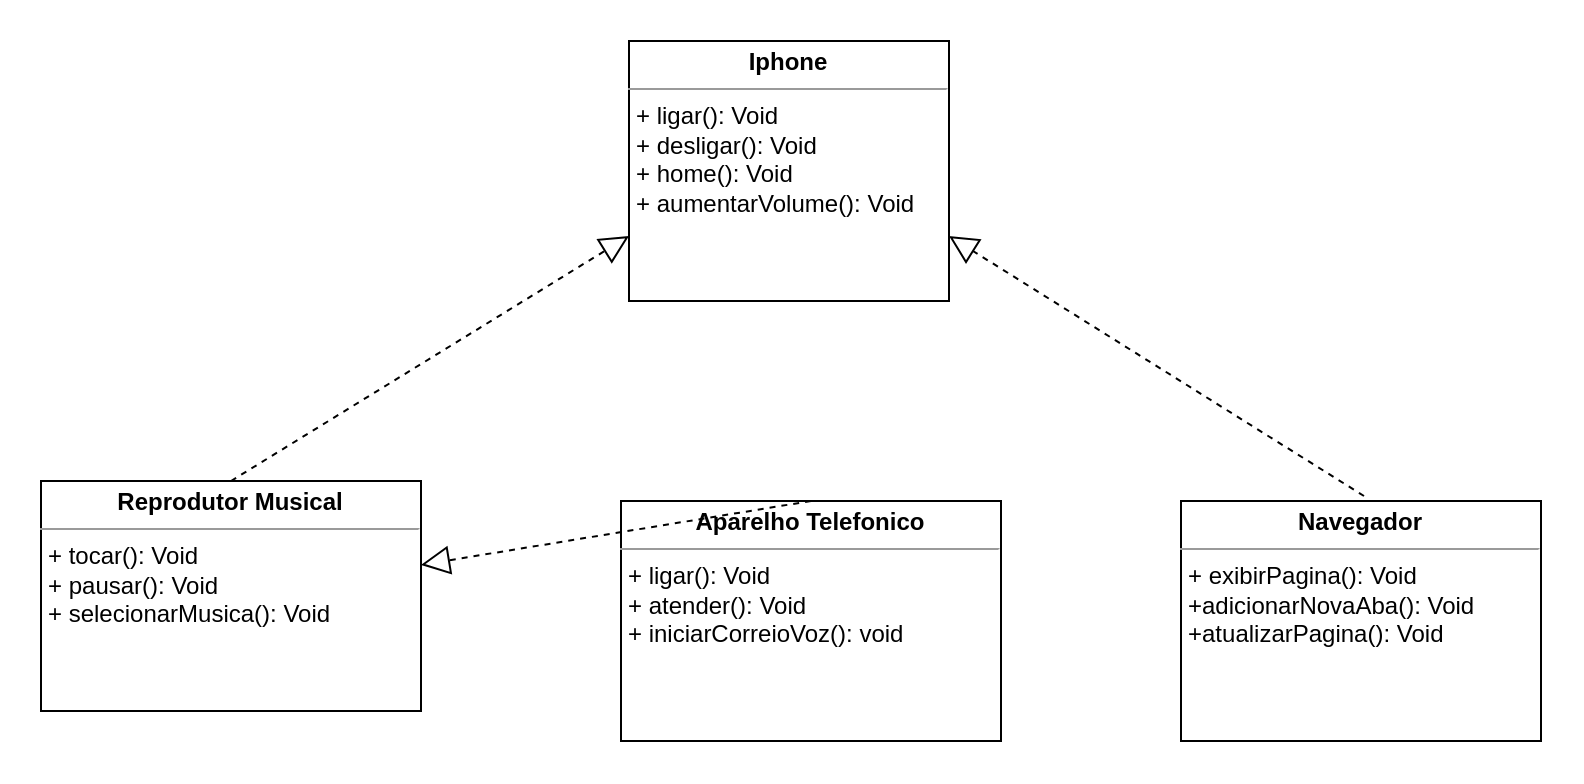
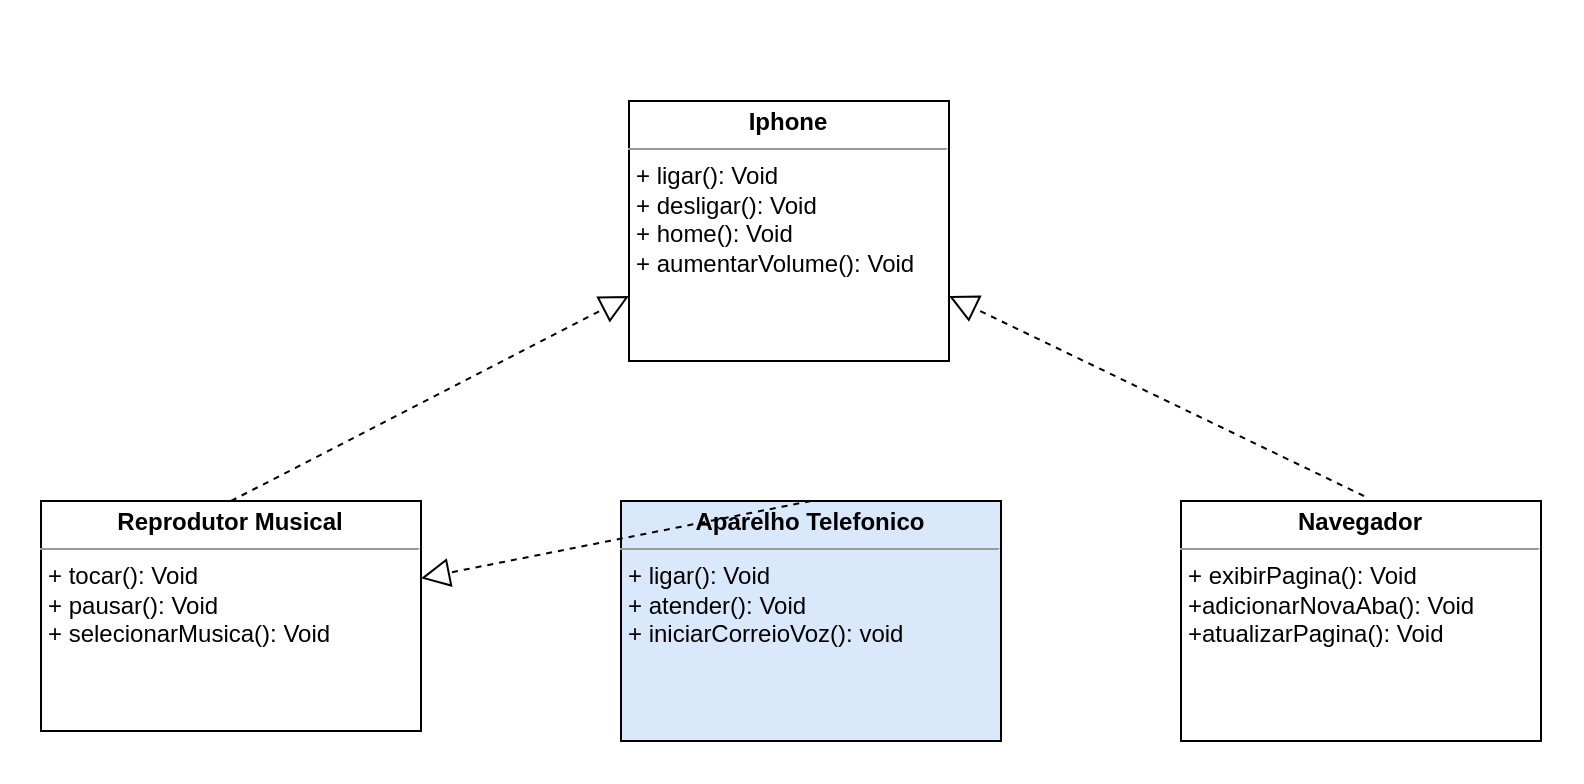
node "Iphone + ligar(): Void + desligar(): Void + home(): Void + aumentarVolume(): Void": moved (789, 171) -> (789, 231)
node "Reprodutor Musical + tocar(): Void + pausar(): Void + selecionarMusica(): Void": moved (231, 596) -> (231, 616)
node "Aparelho Telefonico + ligar(): Void + atender(): Void + iniciarCorreioVoz(): void": fillcolor #ffffff -> #dae8fc
